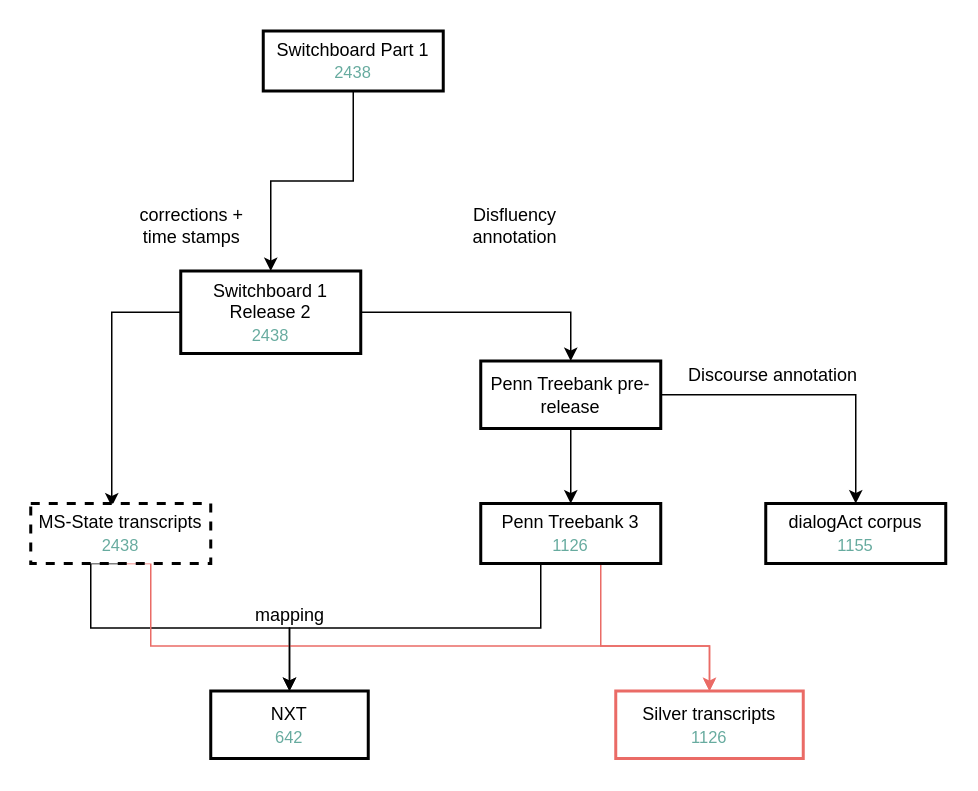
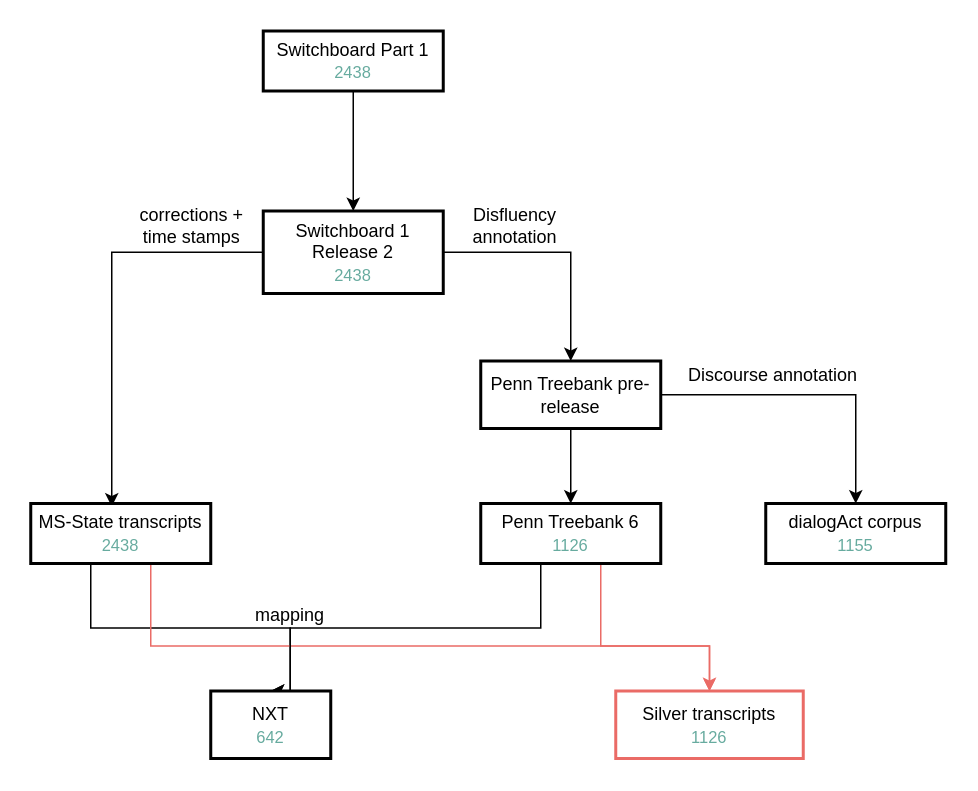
node "Switchboard 1 Release 2 2438": moved (271, 312) -> (353, 252)
node "MS-State transcripts 2438": style dashed -> solid
node "Penn Treebank 3 1126": label "Penn Treebank 3 1126" -> "Penn Treebank 6 1126"
node "NXT 642": size 158x68 -> 120x68
